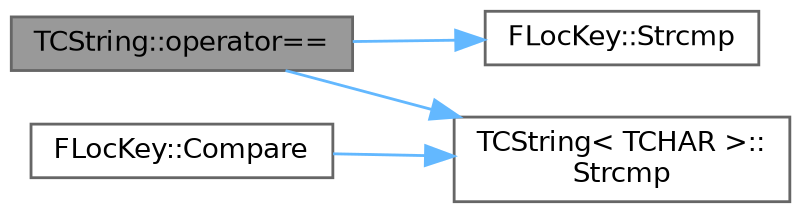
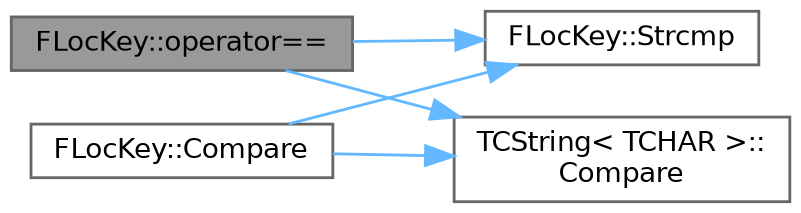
node "TCString::operator==": label "TCString::operator==" -> "FLocKey::operator=="
edge "FLocKey::Compare" -> "FLocKey::Strcmp": added
node "TCString< TCHAR >:: Strcmp": label "TCString< TCHAR >:: Strcmp" -> "TCString< TCHAR >:: Compare"
